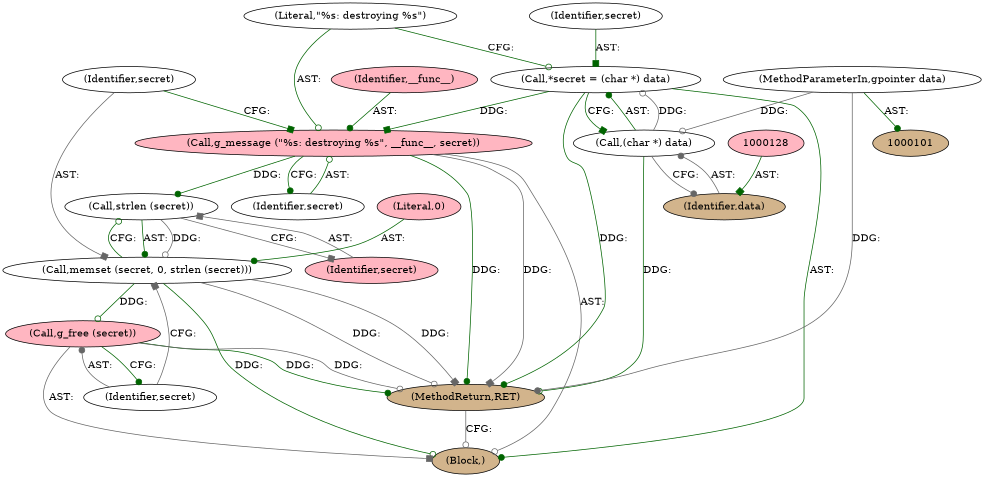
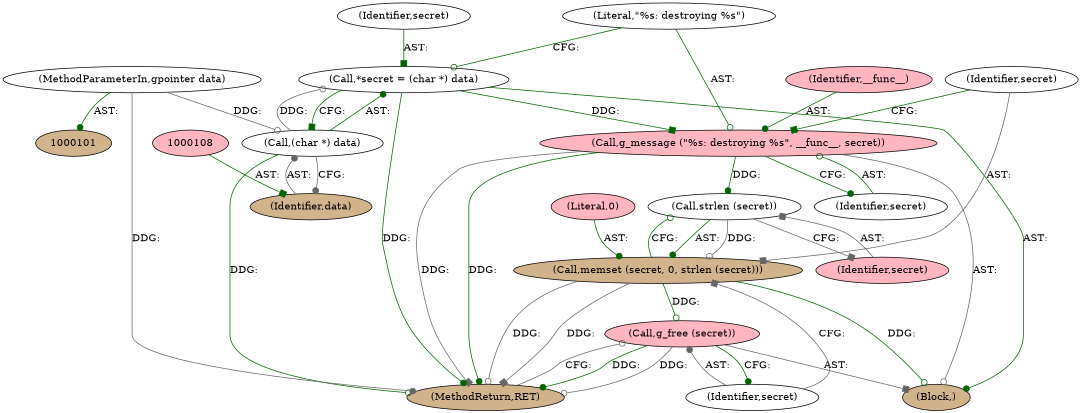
node "1000128": label "1000128" -> "1000108"
node "(Call,memset (secret, 0, strlen (secret)))": fillcolor white -> tan
edge "(MethodReturn,RET)" -> "(Block,)": now "(MethodReturn,RET)" -> "(Call,g_free (secret))"
